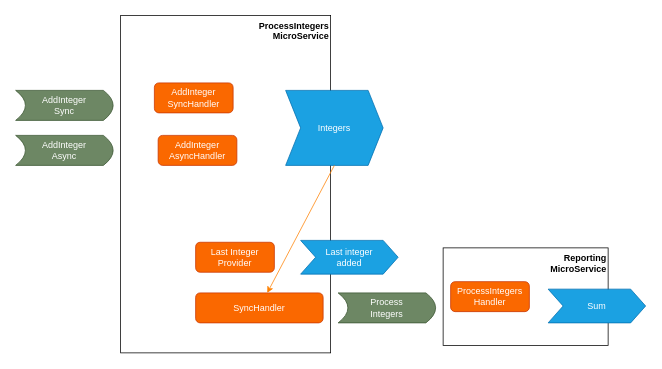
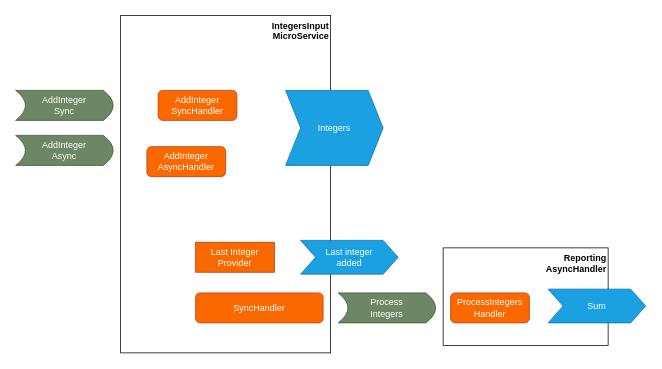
node "ProcessIntegers MicroService": label "ProcessIntegers MicroService" -> "IntegersInput MicroService"
node "AddInteger SyncHandler": moved (194, 98) -> (197, 105)
node "AddInteger AsyncHandler": moved (197, 150) -> (186, 162)
edge "Integers" -> "SyncHandler": removed
node "Last Integer Provider": shape rounded rectangle -> rectangle
node "Reporting MicroService": label "Reporting MicroService" -> "Reporting AsyncHandler"
node "ProcessIntegers Handler": moved (490, 297) -> (490, 308)
